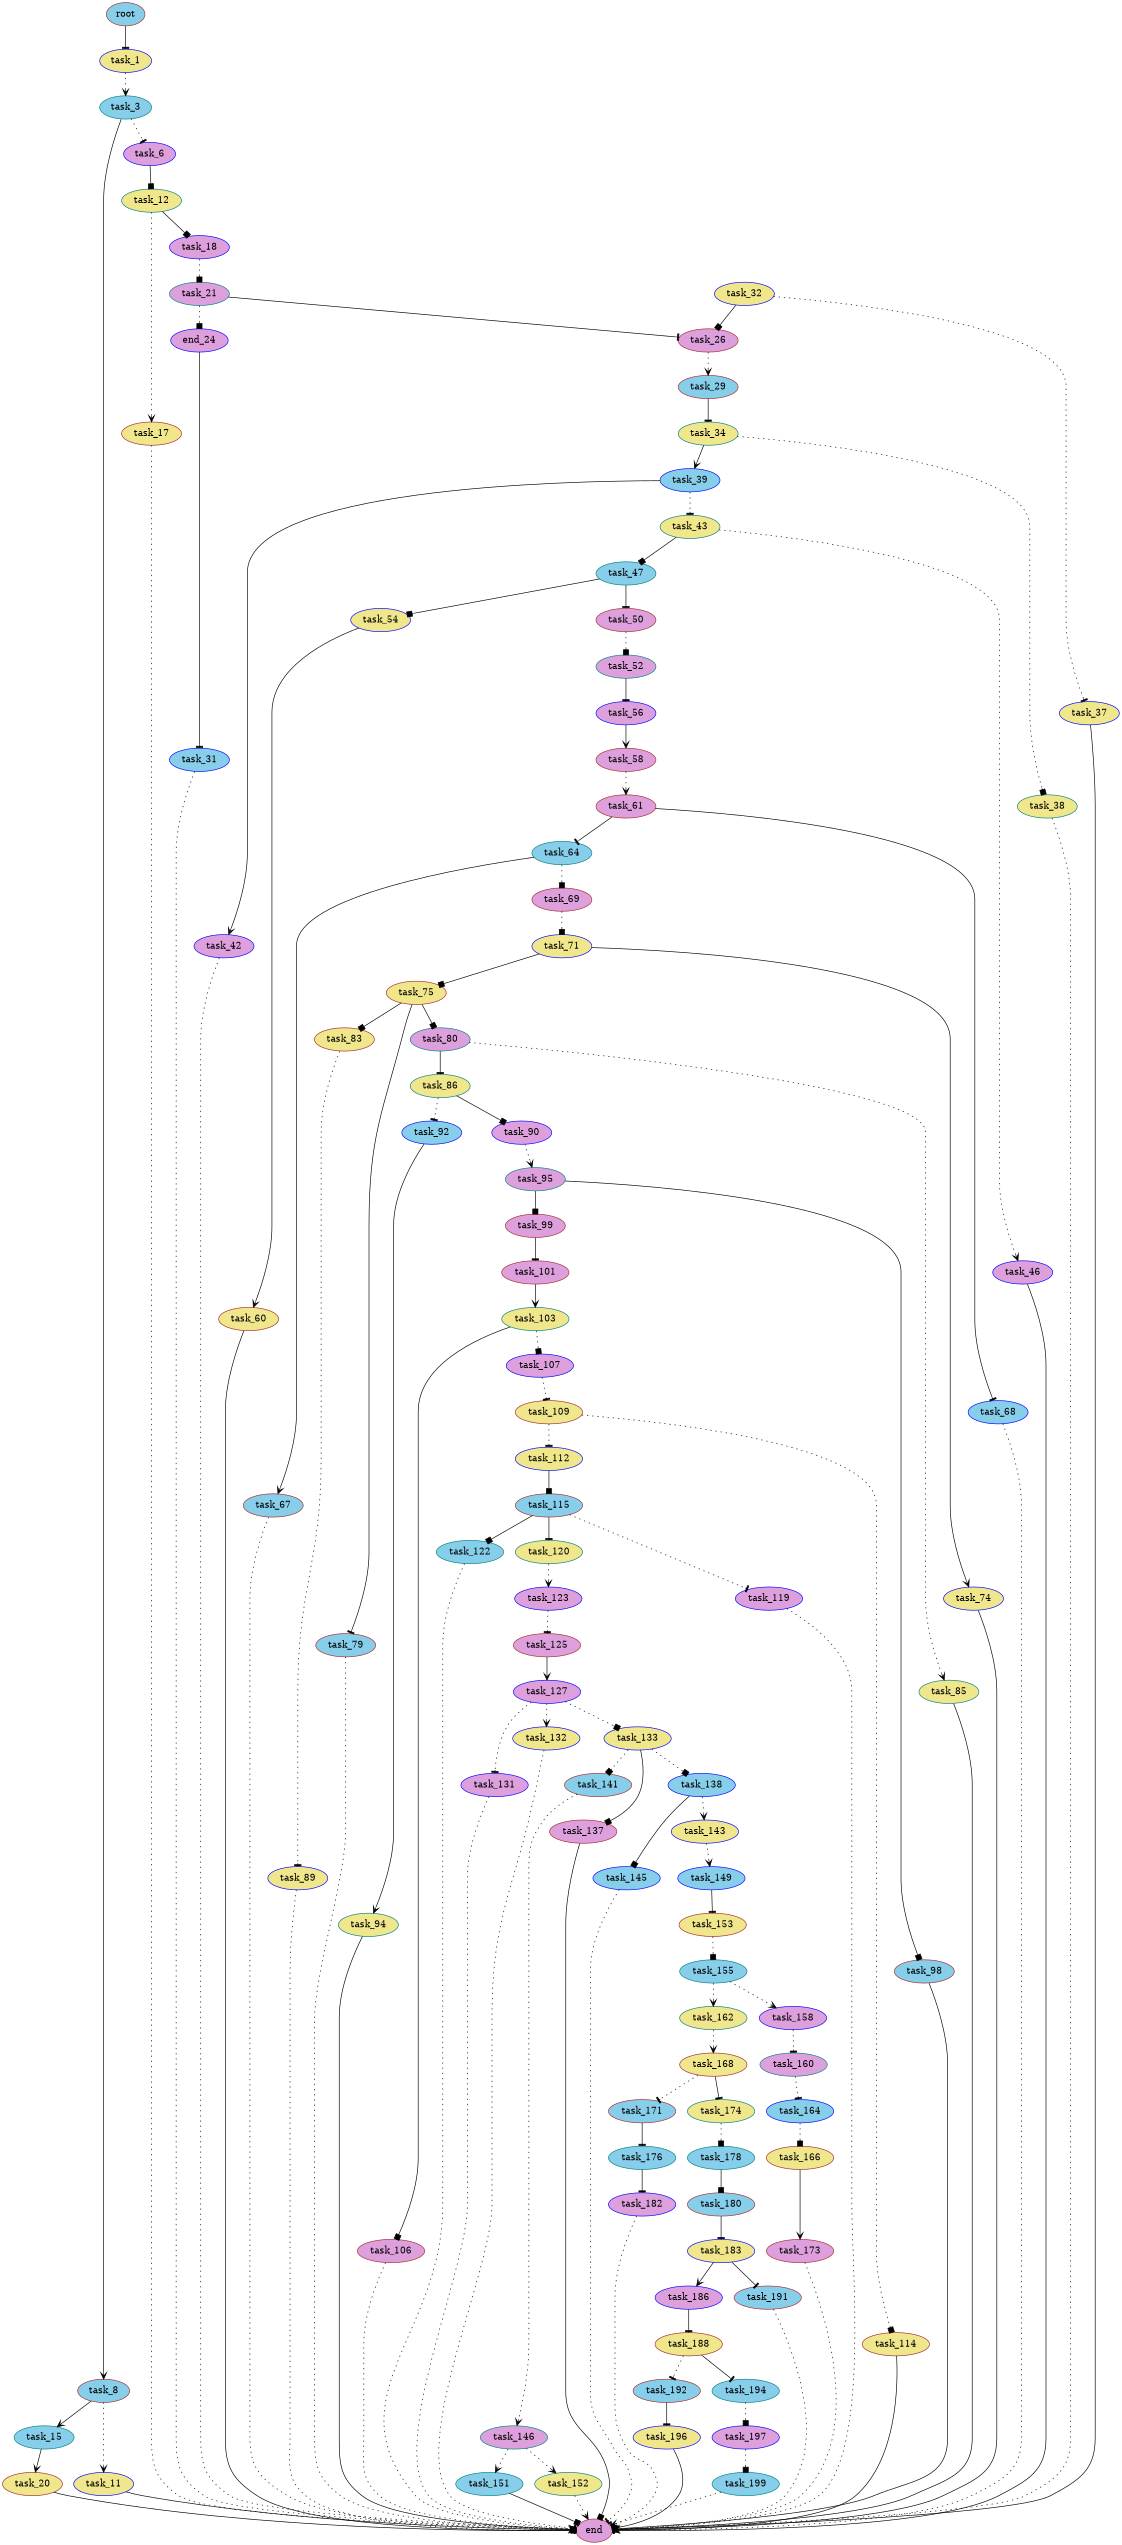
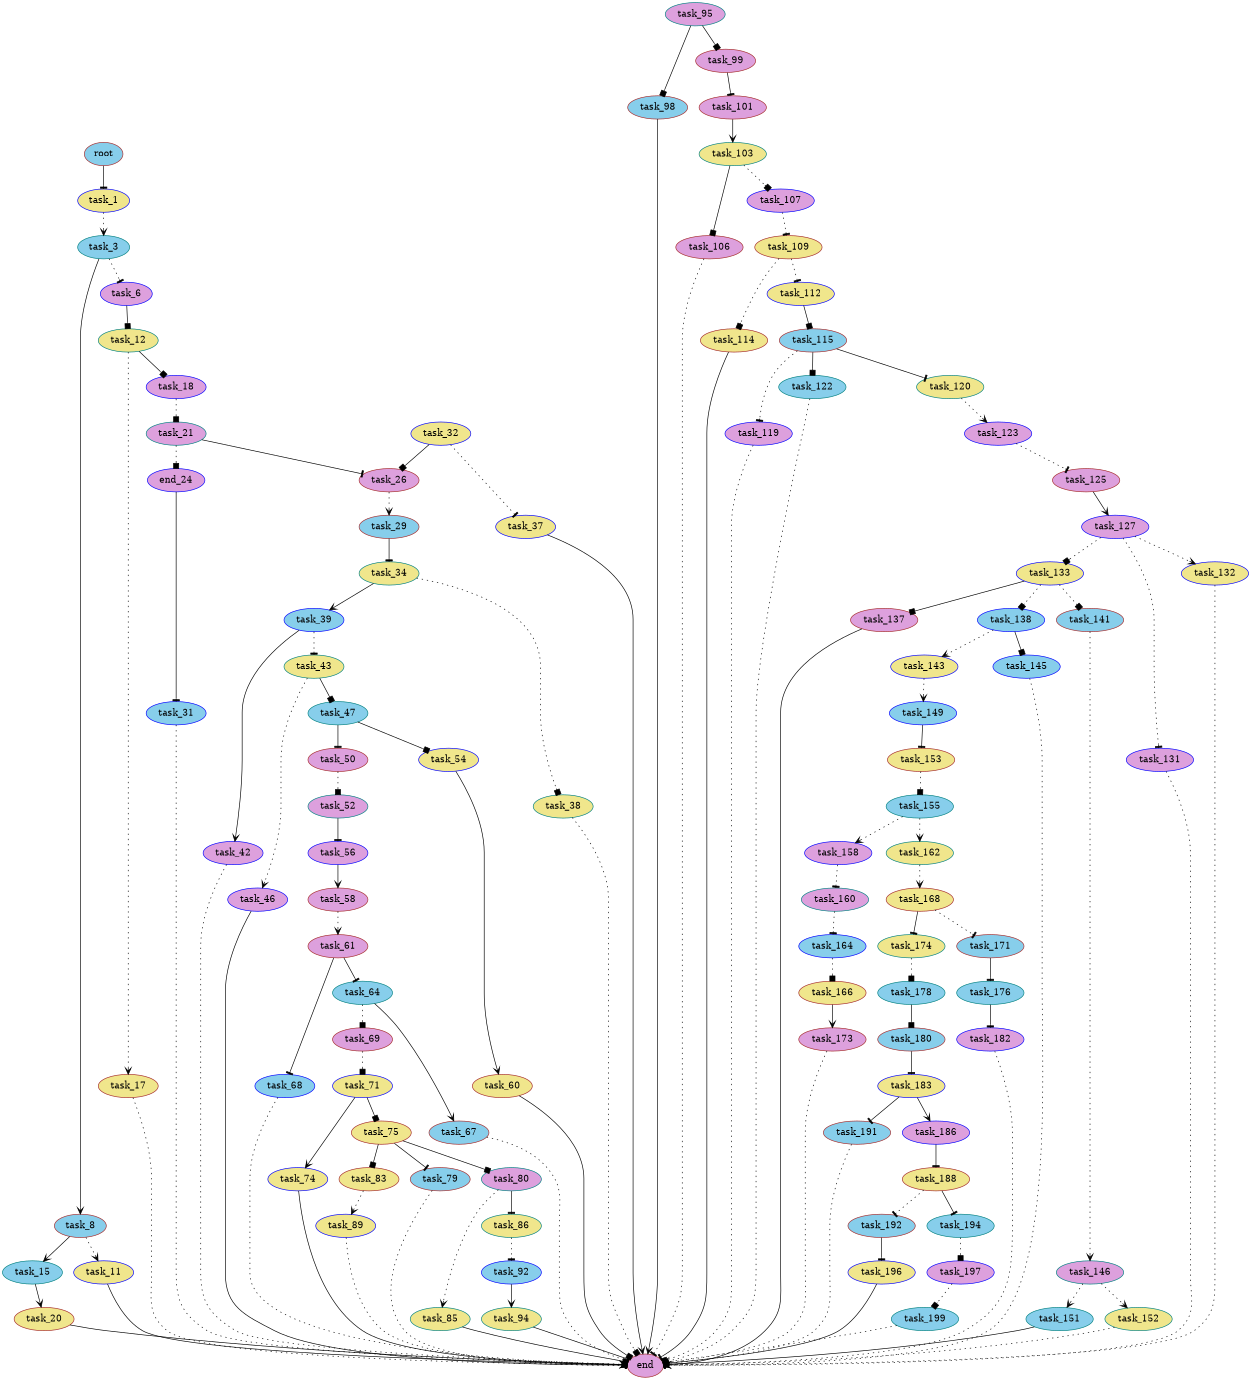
node "task_90": removed
edge "task_83" -> "task_89": arrowhead tee -> vee
